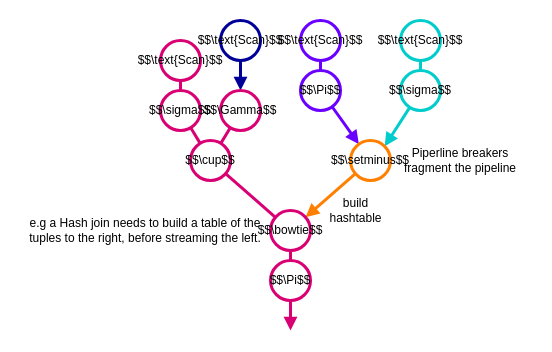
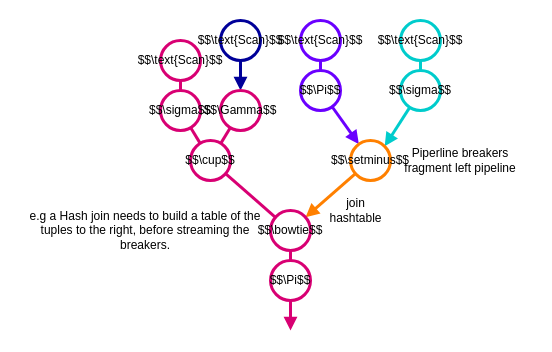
node "Piperline breakers fragment the pipeline": label "Piperline breakers fragment the pipeline" -> "Piperline breakers fragment left pipeline"
node "build hashtable": label "build hashtable" -> "join hashtable"
node "e.g a Hash join needs to build a table of the tuples to the right, before streaming the left.": label "e.g a Hash join needs to build a table of the tuples to the right, before streaming the left." -> "e.g a Hash join needs to build a table of the tuples to the right, before streaming the breakers."
